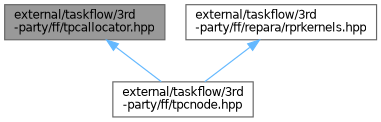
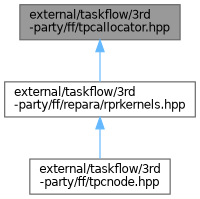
edge "external/taskflow/3rd -party/ff/tpcnode.hpp" -> "external/taskflow/3rd -party/ff/tpcallocator.hpp": now "external/taskflow/3rd -party/ff/repara/rprkernels.hpp" -> "external/taskflow/3rd -party/ff/tpcallocator.hpp"
